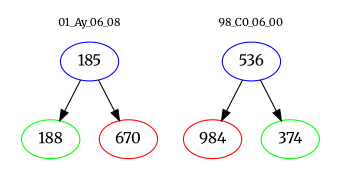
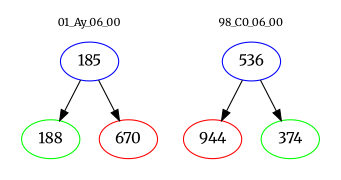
cluster "01_Ay_06_08": label "01_Ay_06_08" -> "01_Ay_06_00"
node "984": label "984" -> "944"
